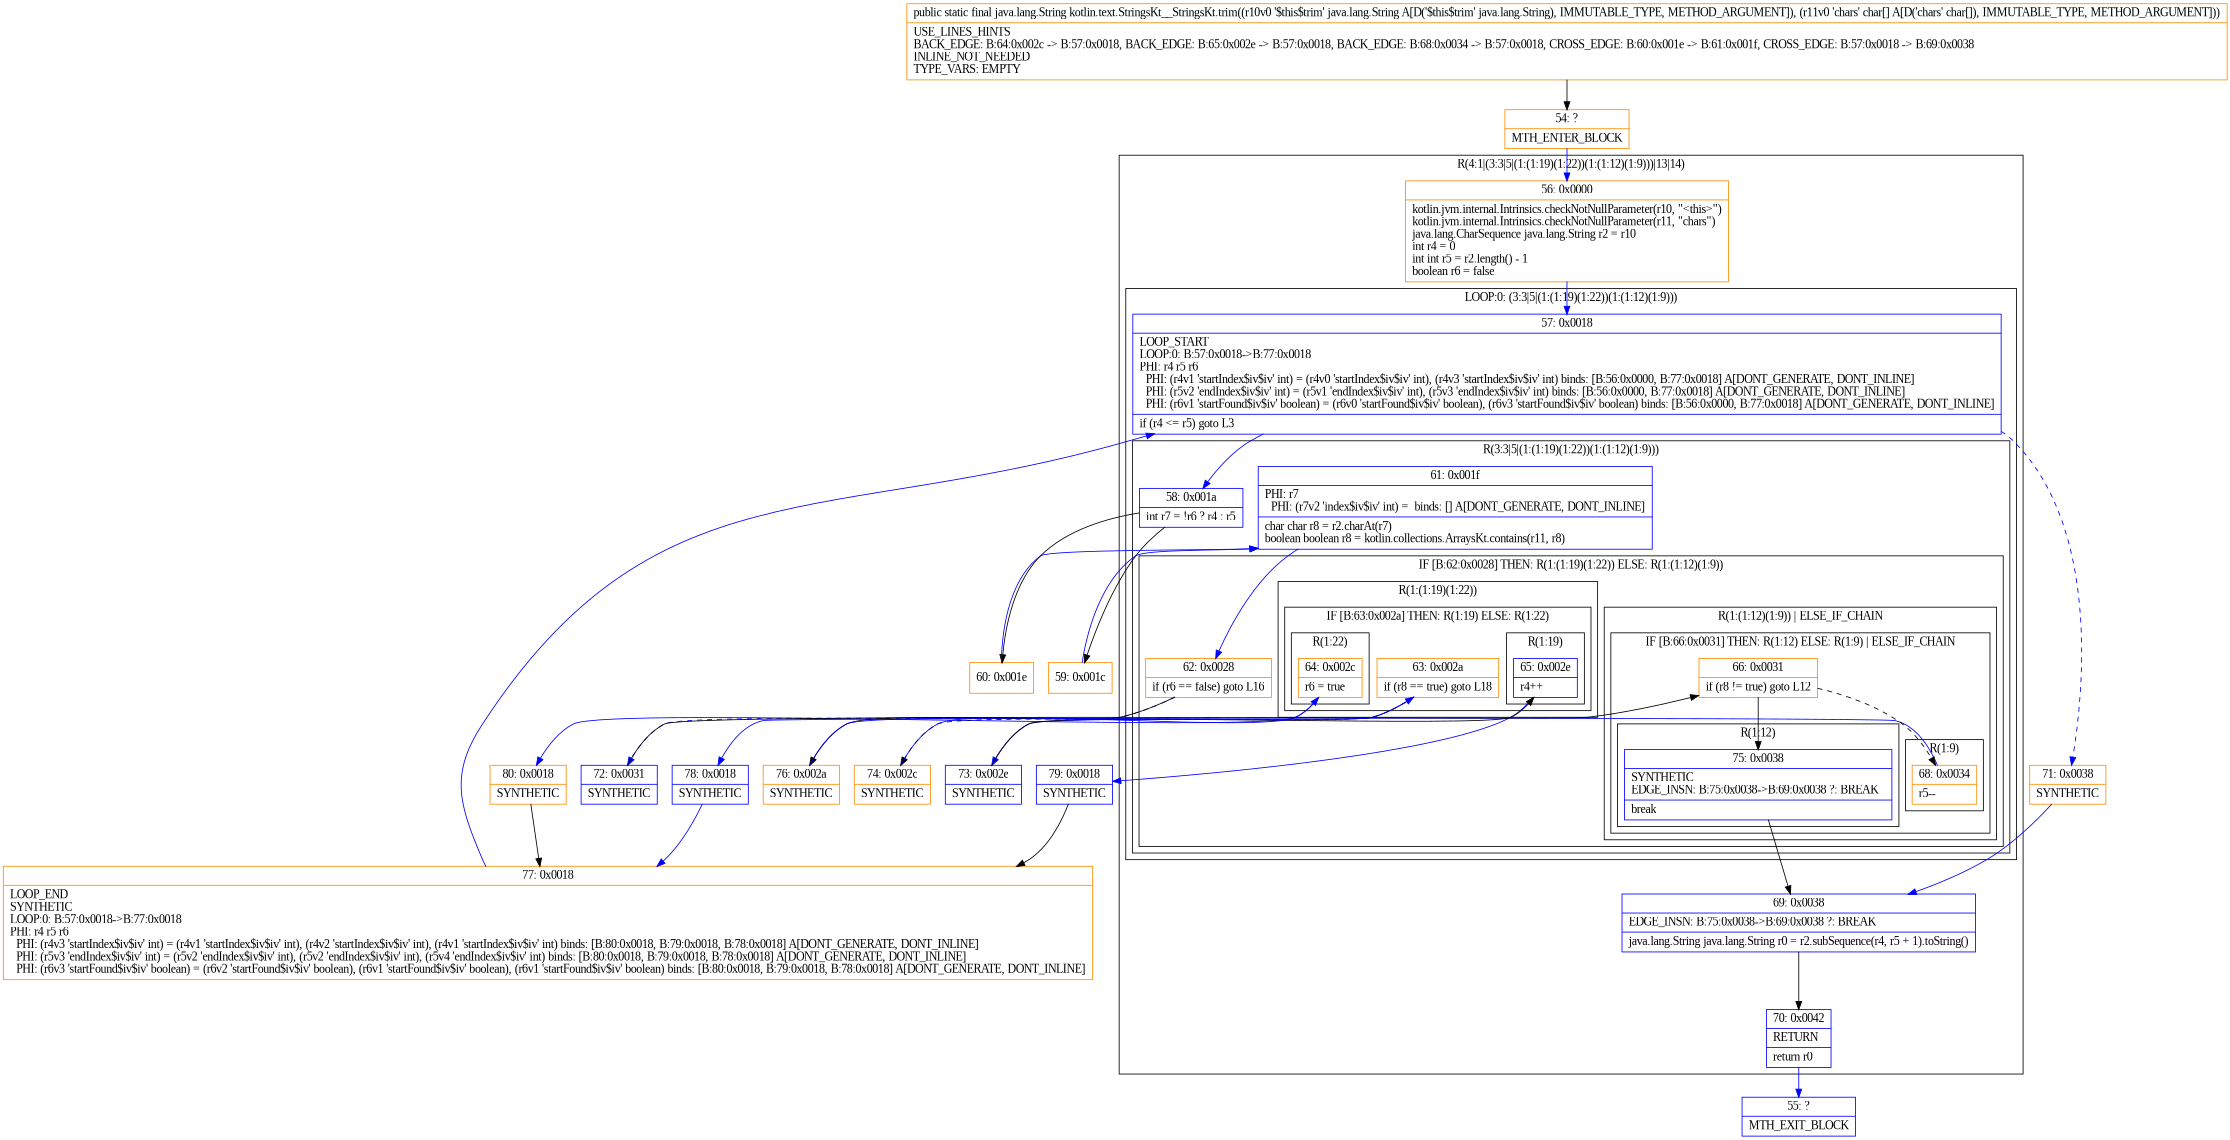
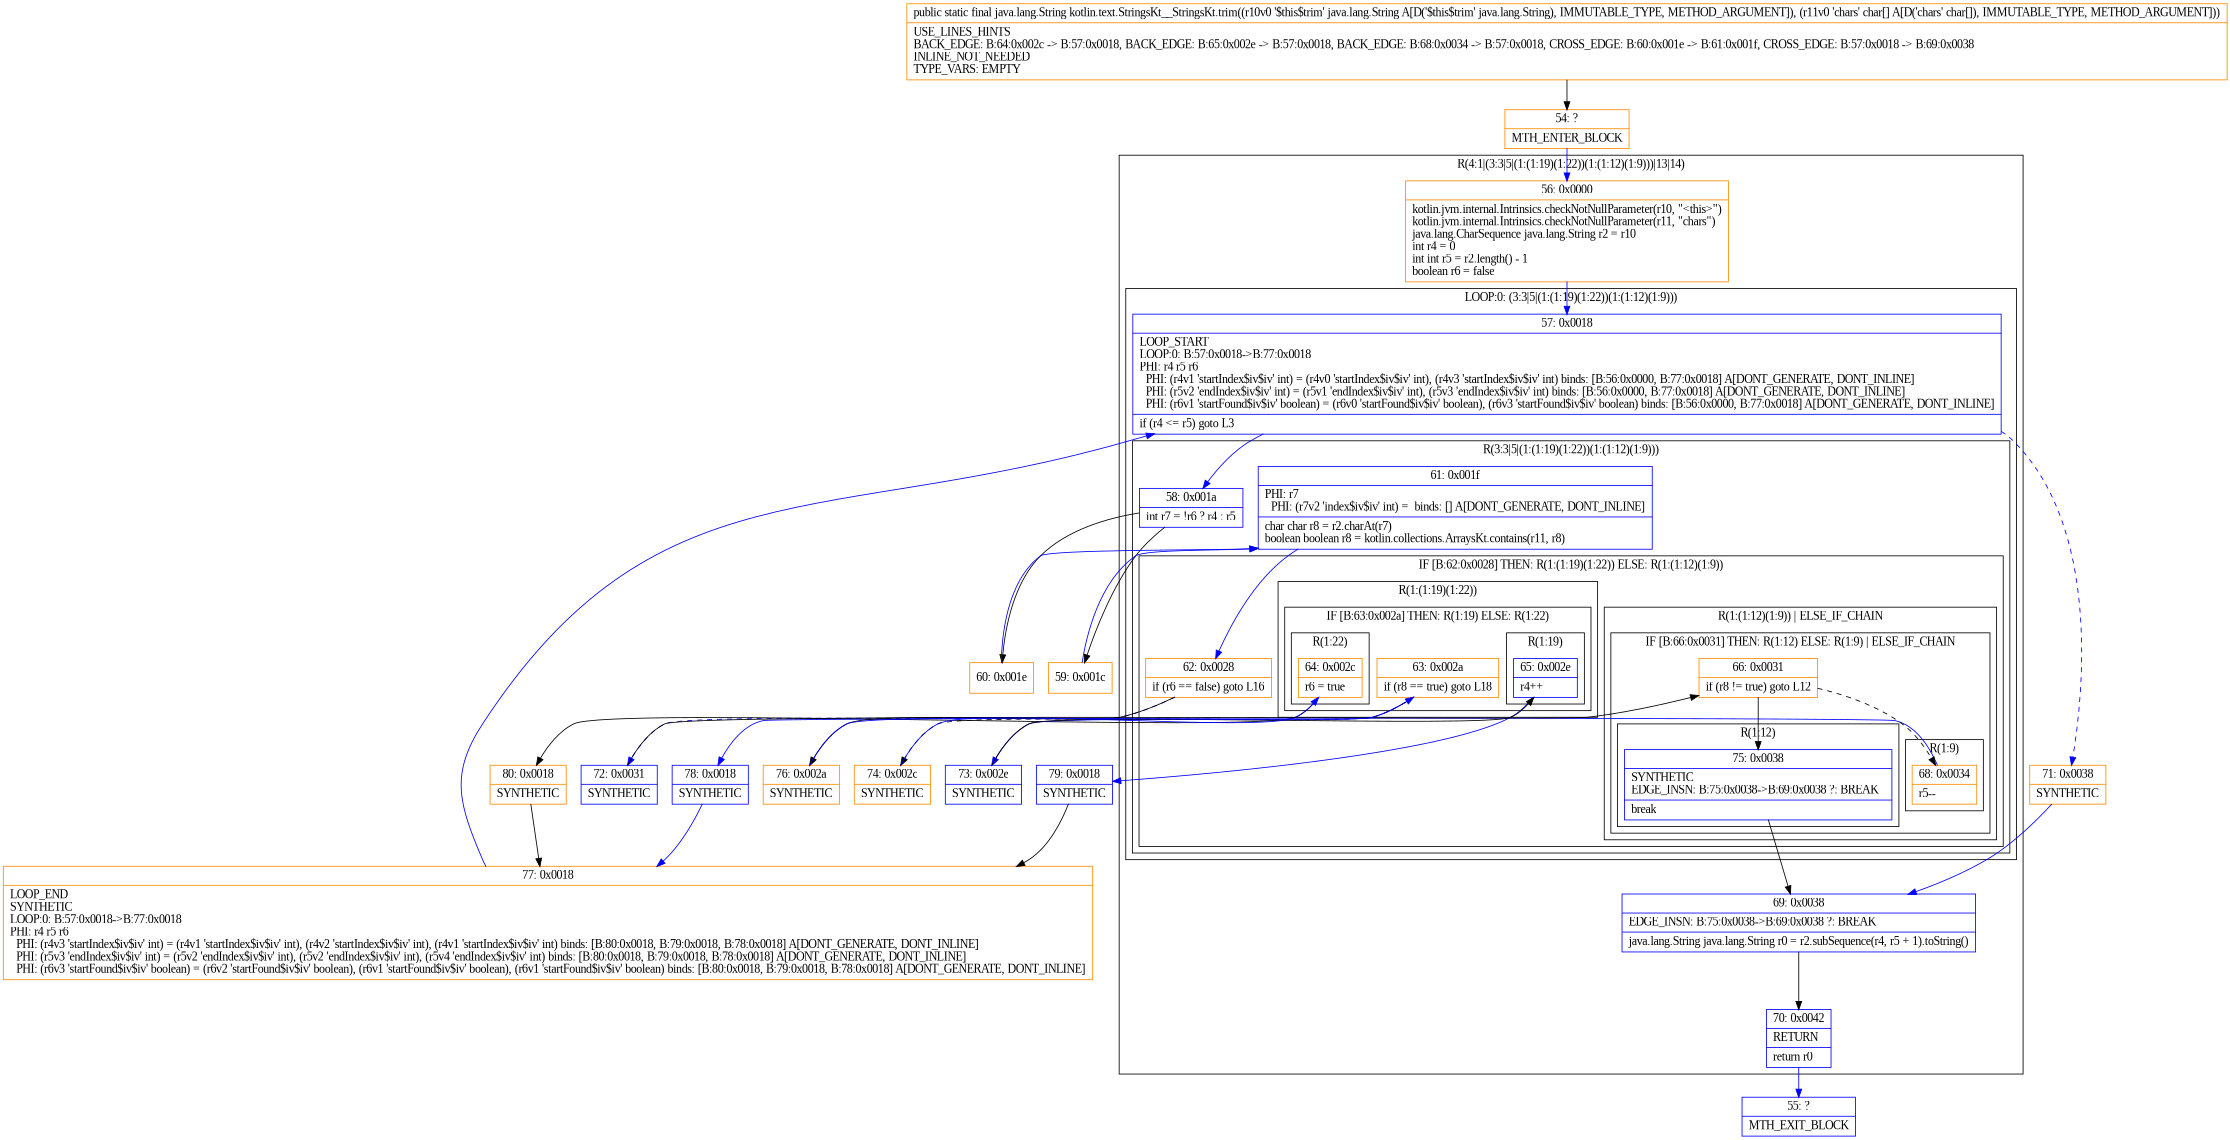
edge "64: 0x002c" -> "80: 0x0018": color blue -> black
